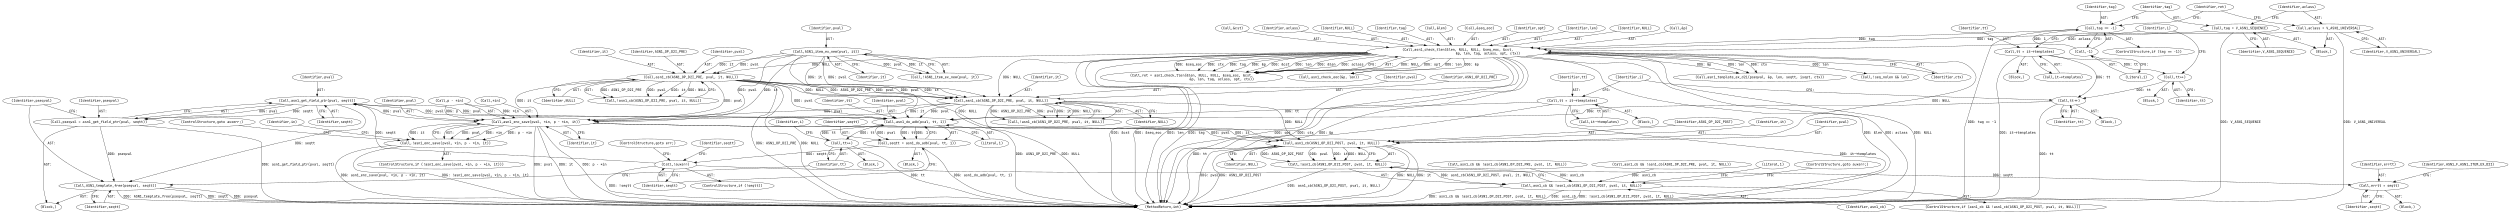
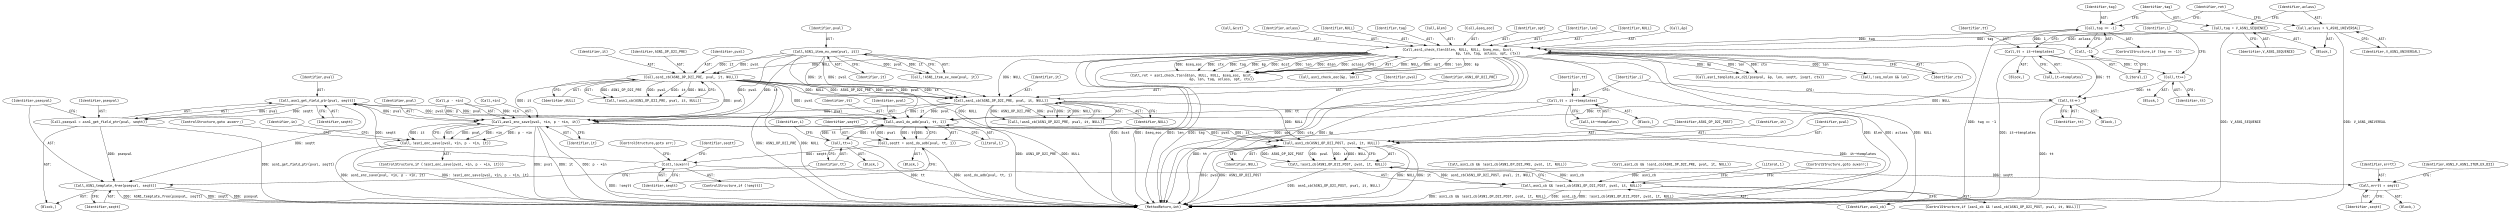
edge "(Call,pseqval = asn1_get_field_ptr(pval, seqtt))" -> "(Call,asn1_get_field_ptr(pval, seqtt))": label "CFG: " -> "AST: "
edge "(Call,asn1_cb && !asn1_cb(ASN1_OP_D2I_POST, pval, it, NULL))" -> "(Identifier,asn1_cb)": added, label "CFG:"
